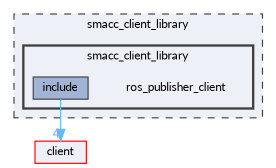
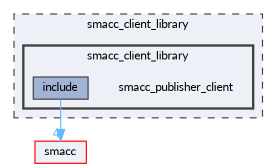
node "ros_publisher_client": label "ros_publisher_client" -> "smacc_publisher_client"
node "client": label "client" -> "smacc"
